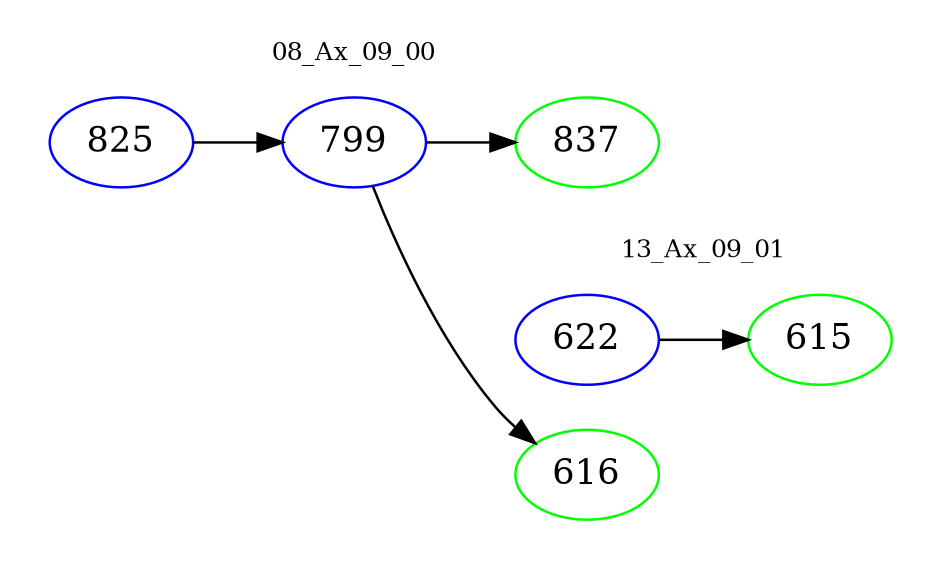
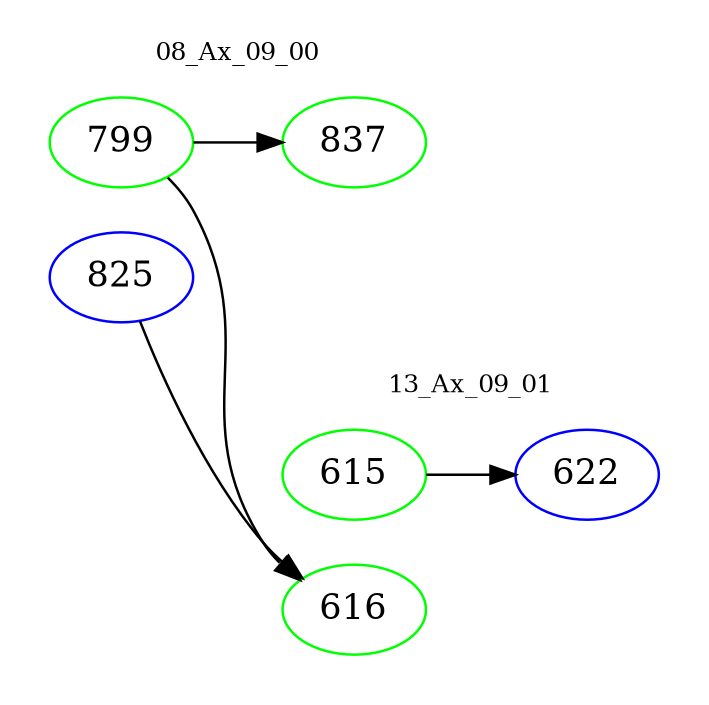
edge "825" -> "799": now "825" -> "616"
node "799": color blue -> green
edge "622" -> "615": reversed
